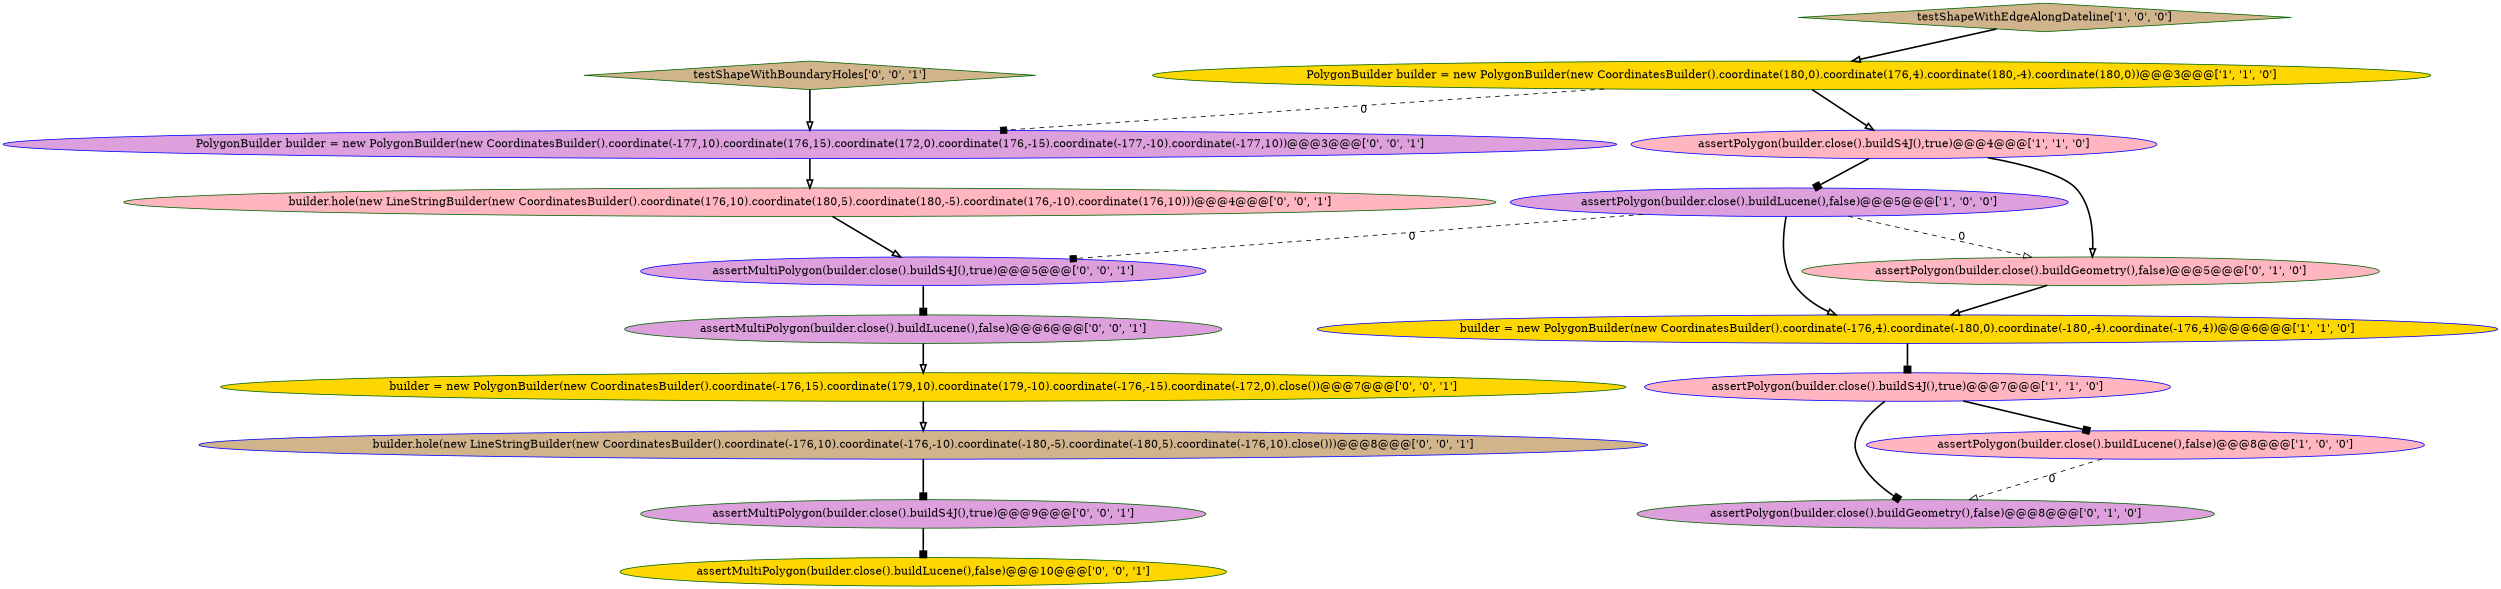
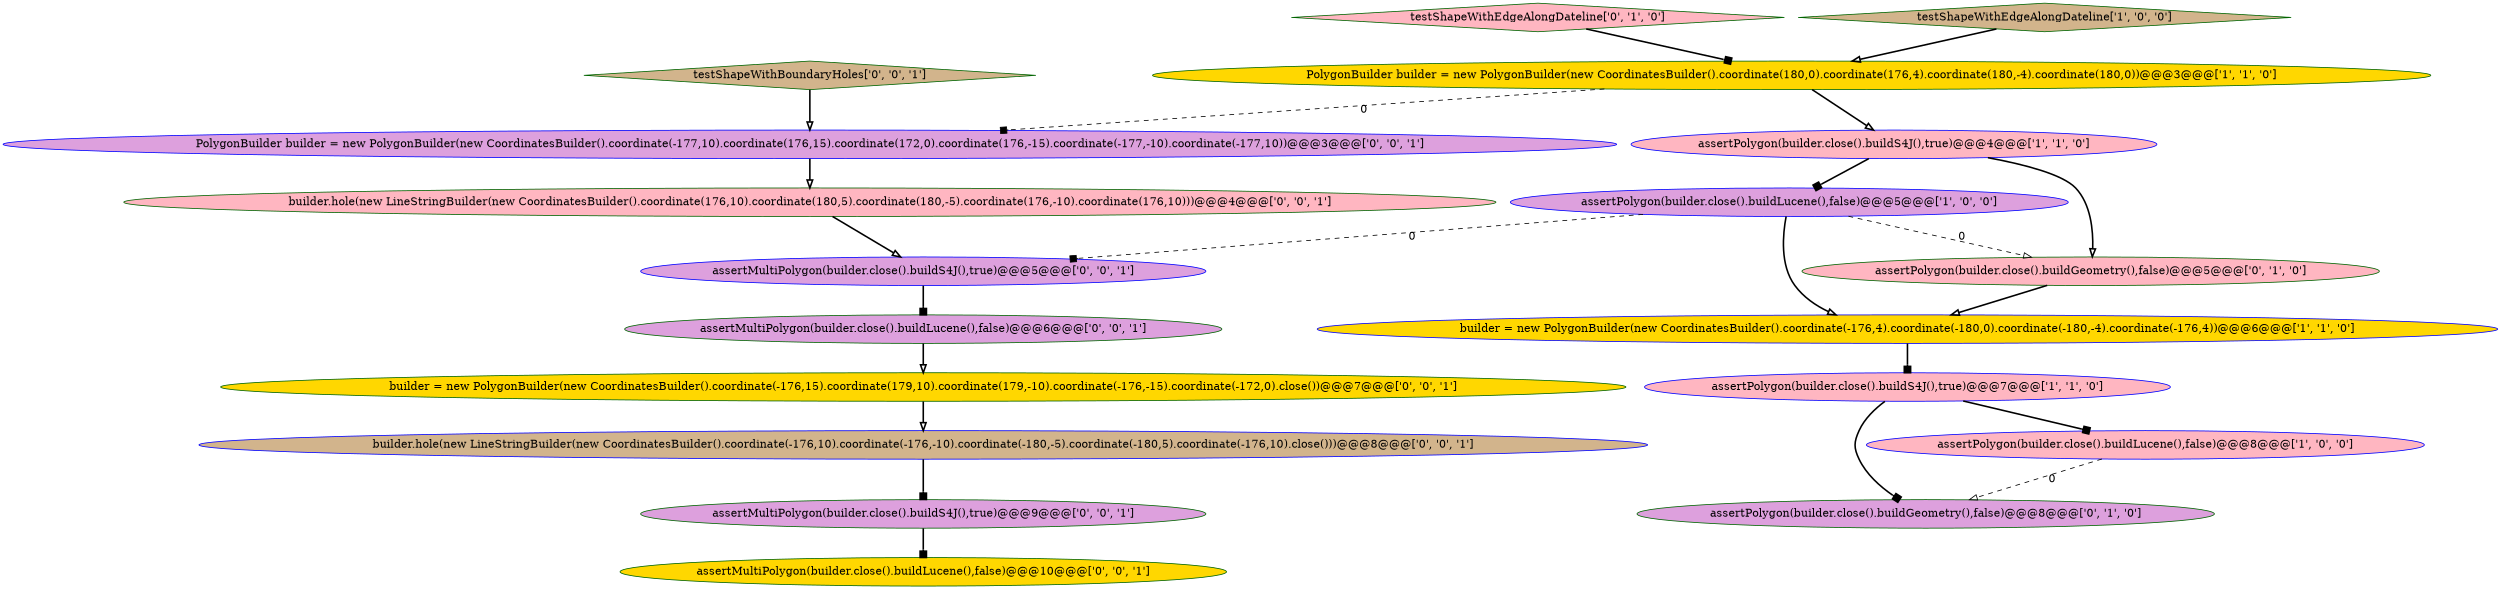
node "testShapeWithEdgeAlongDateline['0', '1', '0']": added
